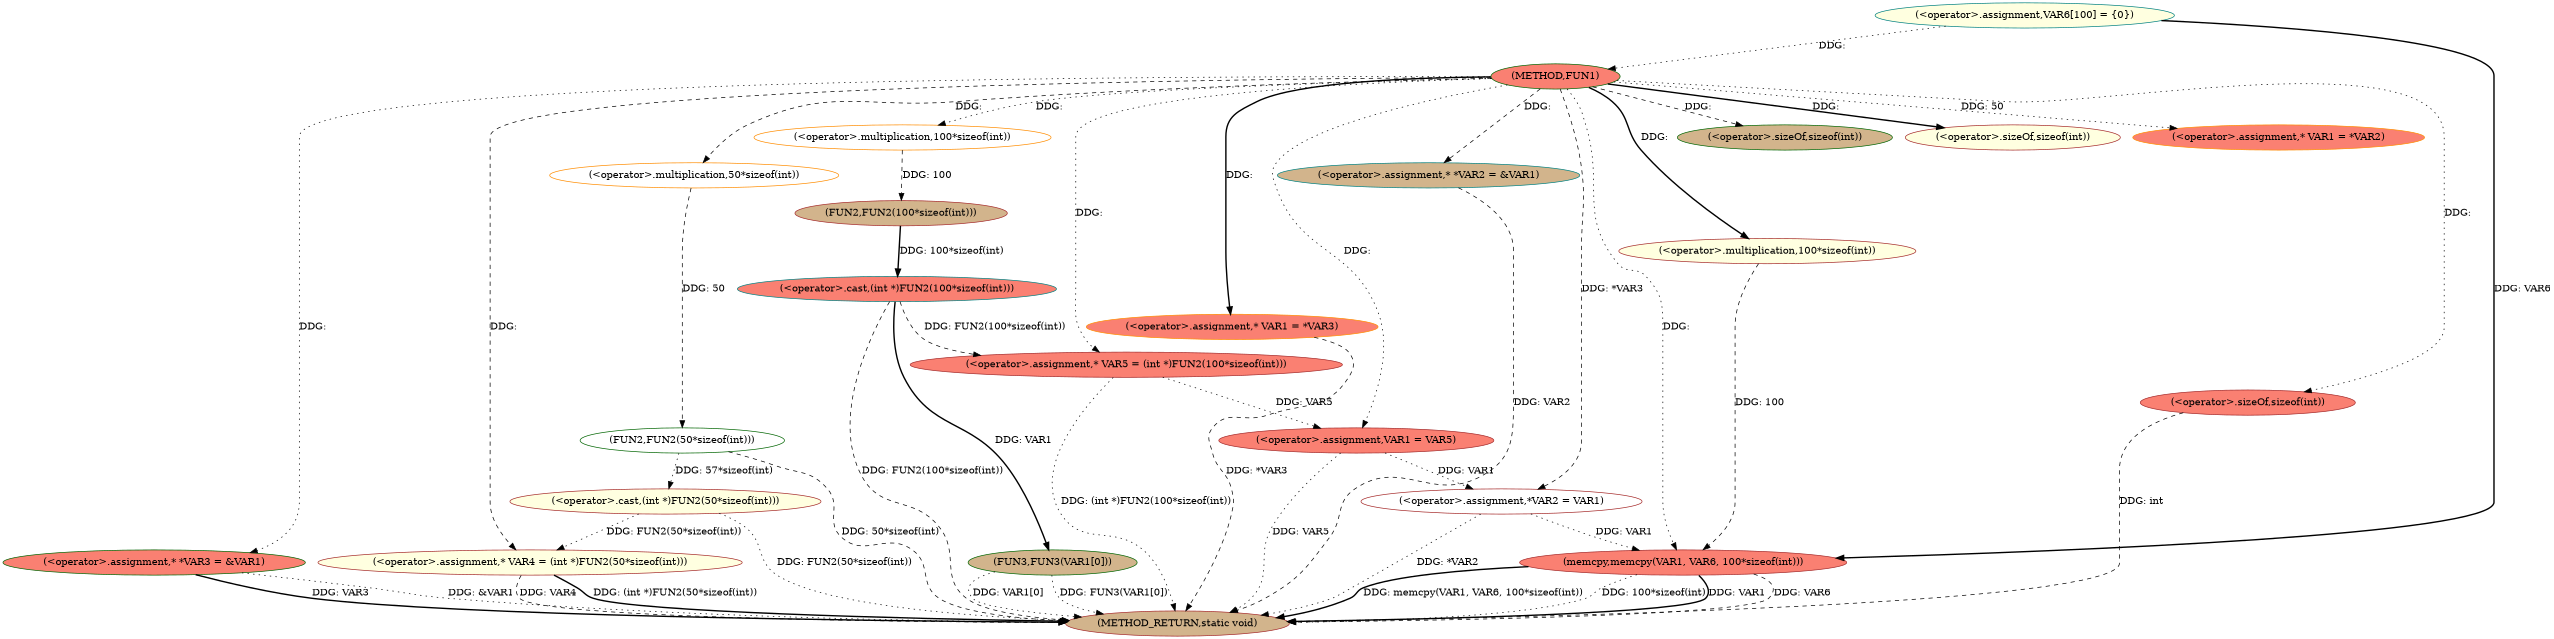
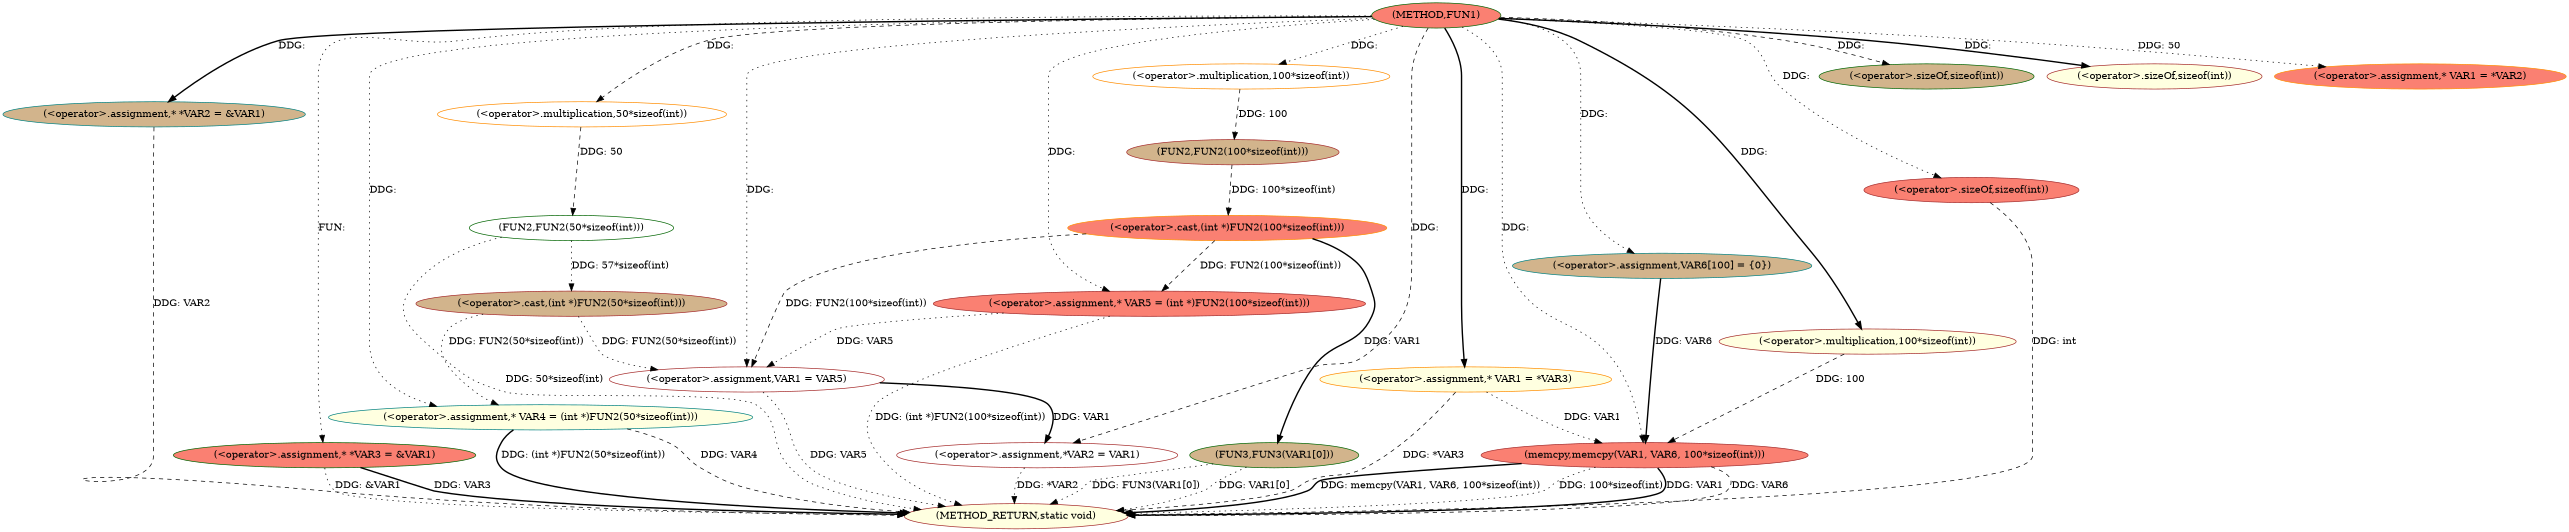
node "(<operator>.assignment,VAR6[100] = {0})": fillcolor lightyellow -> tan
edge "(<operator>.assignment,VAR6[100] = {0})" -> "(METHOD,FUN1)": reversed
edge "(METHOD,FUN1)" -> "(<operator>.assignment,* VAR4 = (int *)FUN2(50*sizeof(int)))": style dashed -> dotted
edge "(METHOD,FUN1)" -> "(<operator>.assignment,* *VAR2 = &VAR1)": style dashed -> bold
edge "(FUN2,FUN2(100*sizeof(int)))" -> "(<operator>.cast,(int *)FUN2(100*sizeof(int)))": style bold -> dashed
node "(<operator>.cast,(int *)FUN2(100*sizeof(int)))": color teal -> darkorange
edge "(METHOD,FUN1)" -> "(<operator>.assignment,*VAR2 = VAR1)": label "DDG: *VAR3" -> "DDG: "
edge "(METHOD,FUN1)" -> "(<operator>.assignment,* *VAR3 = &VAR1)": label "DDG: " -> "FUN: "
node "(<operator>.assignment,* VAR1 = *VAR3)": fillcolor salmon -> lightyellow
node "(<operator>.assignment,VAR1 = VAR5)": fillcolor salmon -> white
edge "(<operator>.assignment,VAR1 = VAR5)" -> "(<operator>.assignment,*VAR2 = VAR1)": style dotted -> bold
node "(<operator>.cast,(int *)FUN2(50*sizeof(int)))": fillcolor lightyellow -> tan
edge "(<operator>.cast,(int *)FUN2(100*sizeof(int)))" -> "(METHOD_RETURN,static void)": now "(<operator>.cast,(int *)FUN2(100*sizeof(int)))" -> "(<operator>.assignment,VAR1 = VAR5)"
edge "(<operator>.assignment,*VAR2 = VAR1)" -> "(memcpy,memcpy(VAR1, VAR6, 100*sizeof(int)))": now "(<operator>.assignment,* VAR1 = *VAR3)" -> "(memcpy,memcpy(VAR1, VAR6, 100*sizeof(int)))"
edge "(FUN2,FUN2(50*sizeof(int)))" -> "(METHOD_RETURN,static void)": style dashed -> dotted
node "(<operator>.assignment,* VAR4 = (int *)FUN2(50*sizeof(int)))": color brown -> teal
edge "(<operator>.cast,(int *)FUN2(50*sizeof(int)))" -> "(METHOD_RETURN,static void)": now "(<operator>.cast,(int *)FUN2(50*sizeof(int)))" -> "(<operator>.assignment,VAR1 = VAR5)"
node "(METHOD_RETURN,static void)": fillcolor tan -> lightyellow
